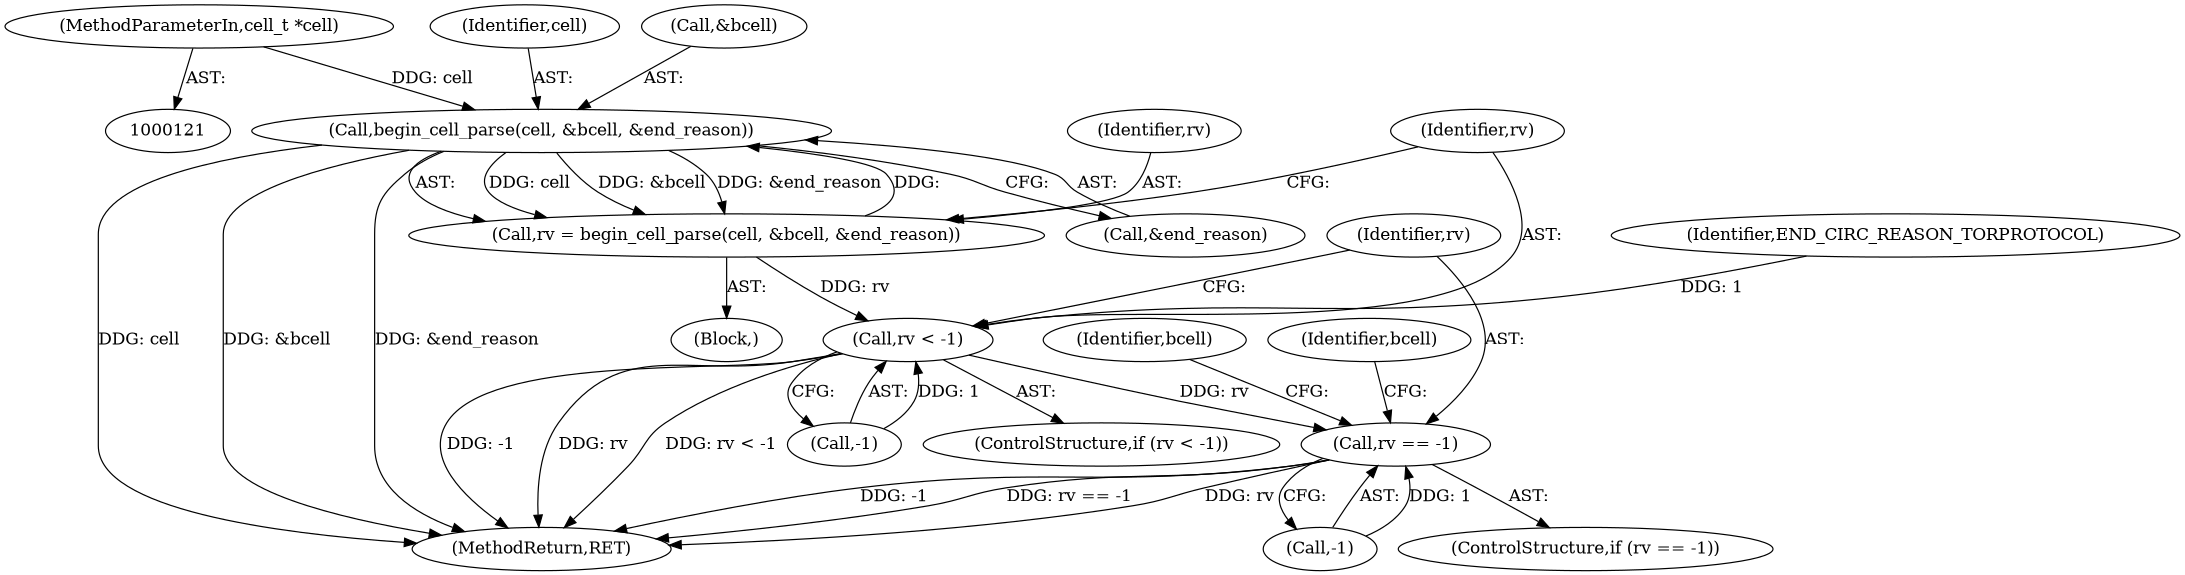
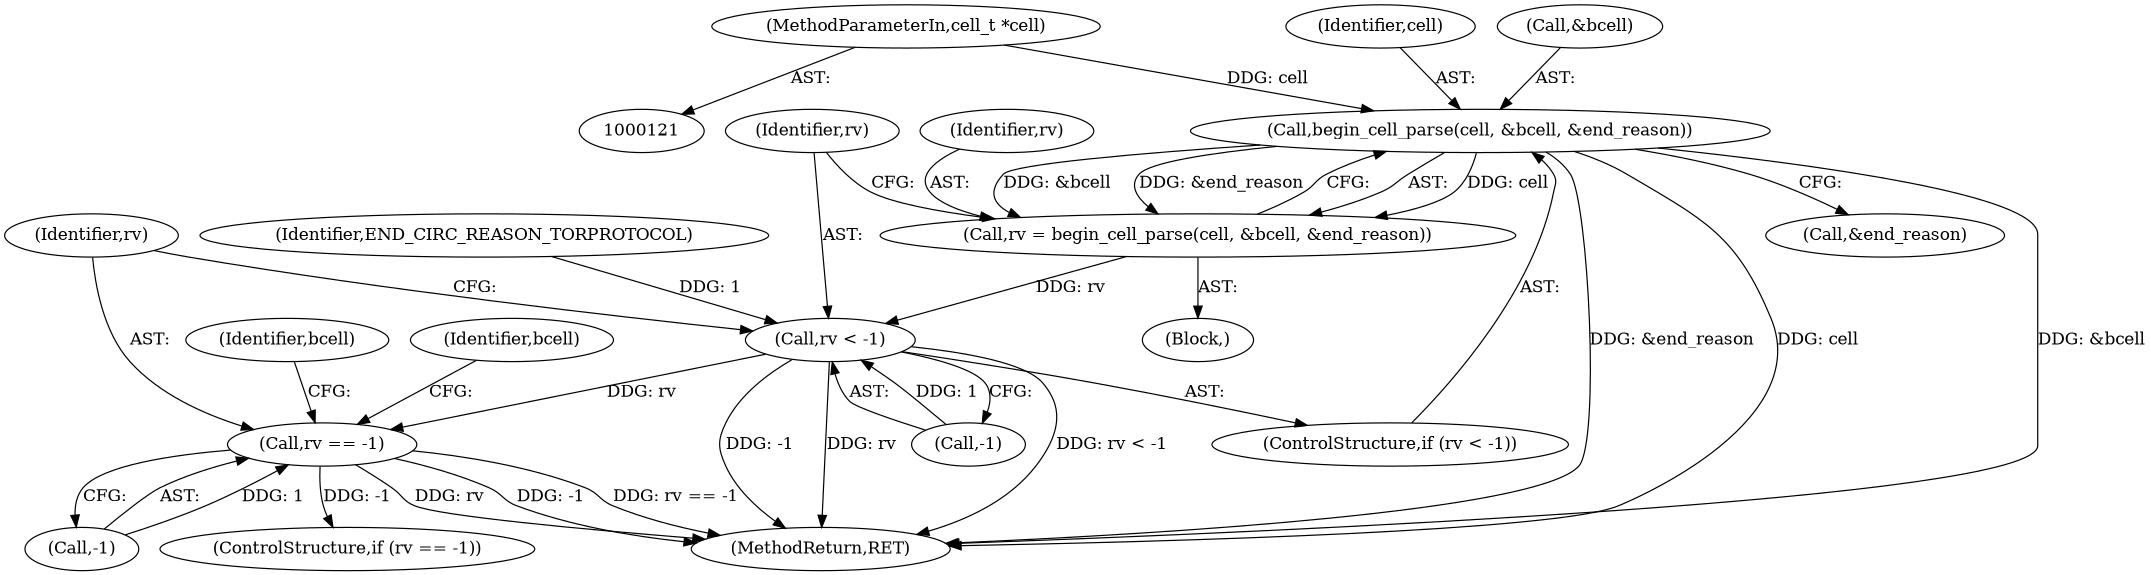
edge "(Call,&end_reason)" -> "(Call,begin_cell_parse(cell, &bcell, &end_reason))": now "(ControlStructure,if (rv < -1))" -> "(Call,begin_cell_parse(cell, &bcell, &end_reason))"
edge "(Call,rv = begin_cell_parse(cell, &bcell, &end_reason))" -> "(Call,begin_cell_parse(cell, &bcell, &end_reason))": label "DDG: " -> "CFG: "
edge "(Call,rv == -1)" -> "(ControlStructure,if (rv == -1))": label "AST: " -> "DDG: -1"
